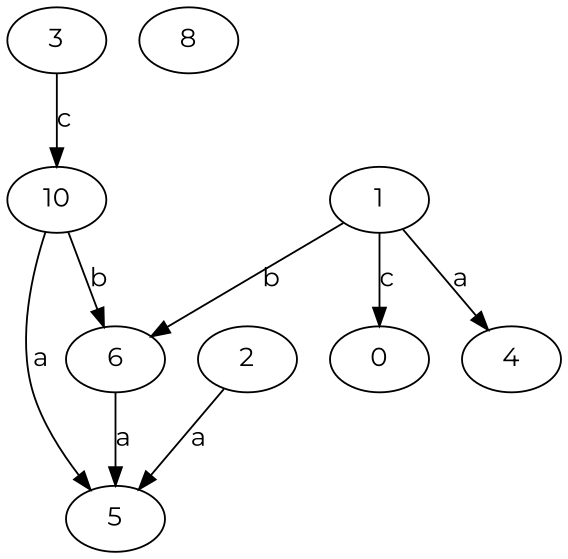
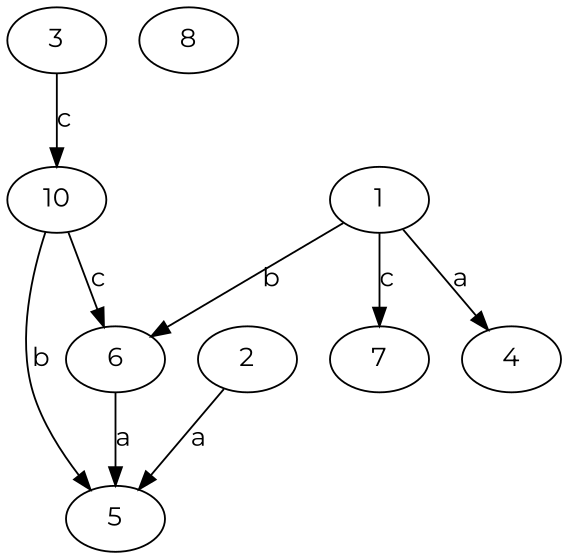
edge "10" -> "6": label "b" -> "c"
edge "10" -> "5": label "a" -> "b"
node "0": label "0" -> "7"
